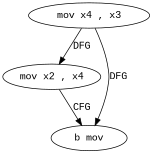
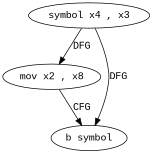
node "mov x4 , x3": label "mov x4 , x3" -> "symbol x4 , x3"
node "mov x2 , x4": label "mov x2 , x4" -> "mov x2 , x8"
node "b mov": label "b mov" -> "b symbol"
